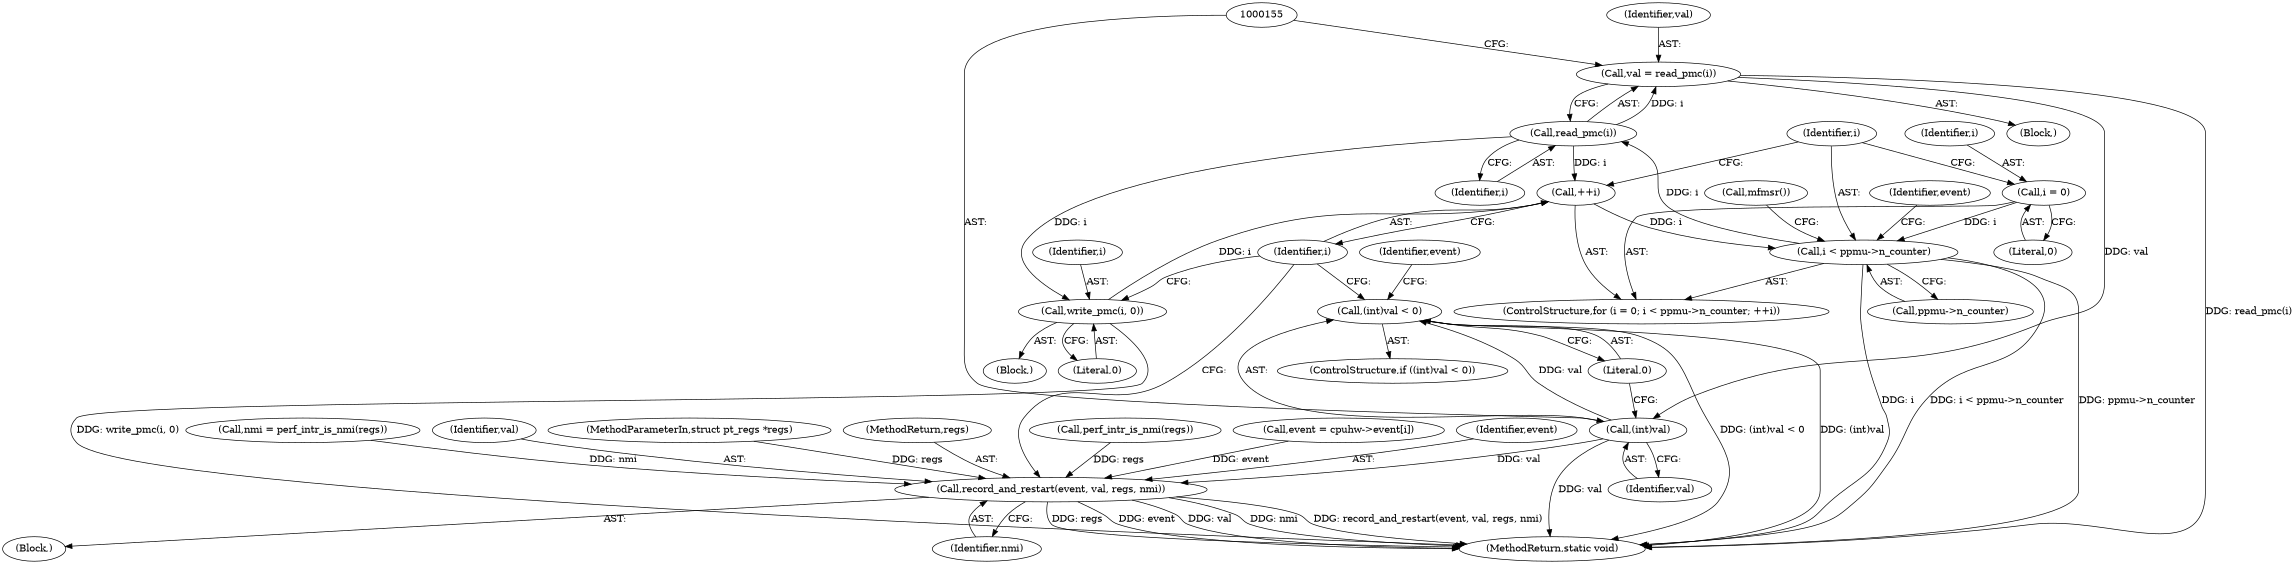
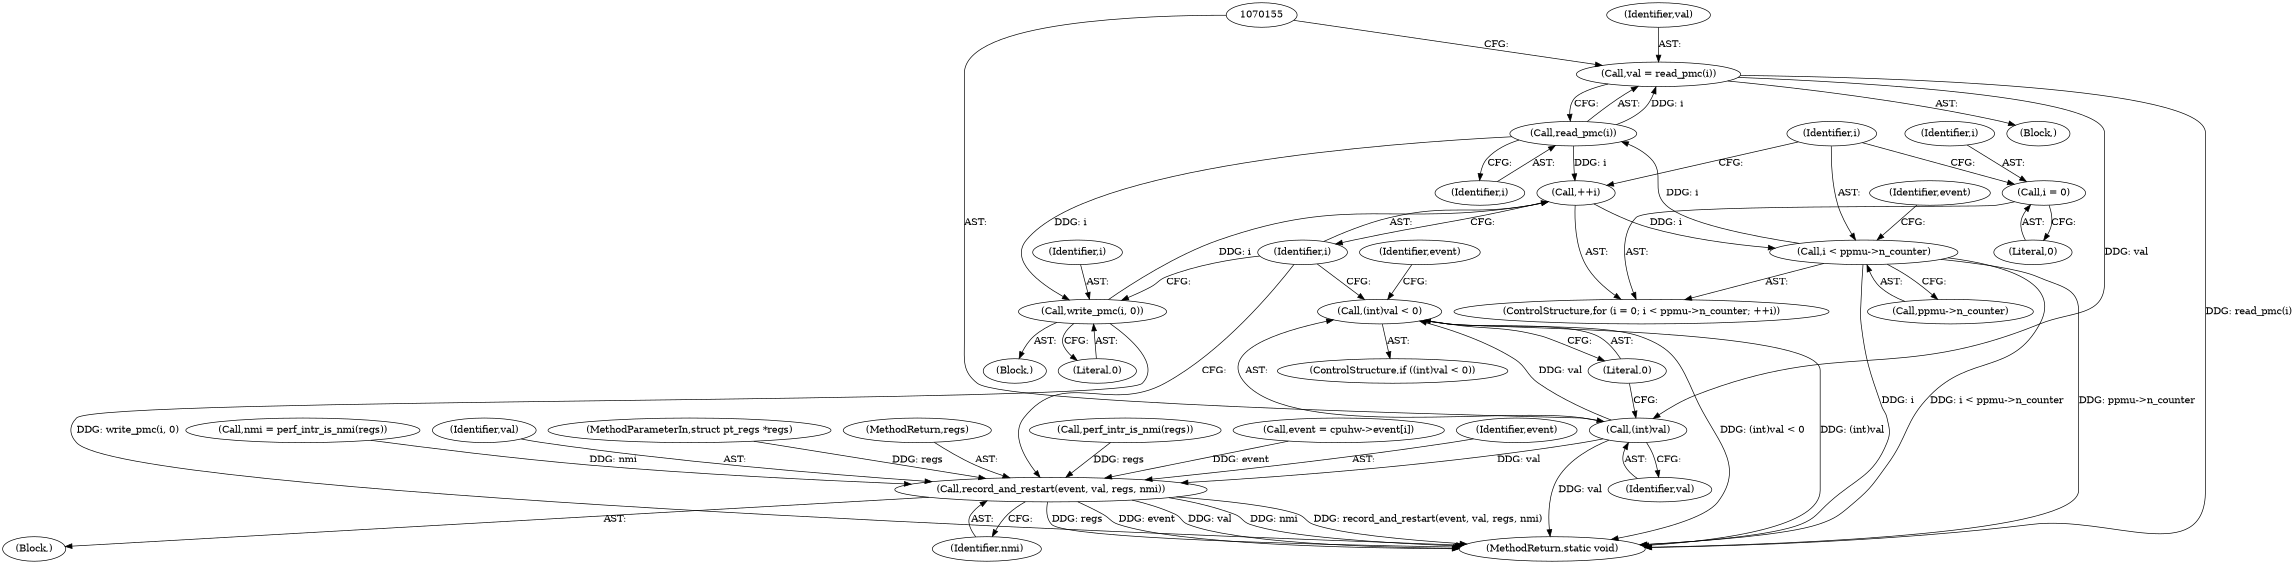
node "1000155": label "1000155" -> "1070155"
node "(Call,mfmsr())": removed
edge "(Call,i = 0)" -> "(Call,i < ppmu->n_counter)": removed, label "DDG: i"
